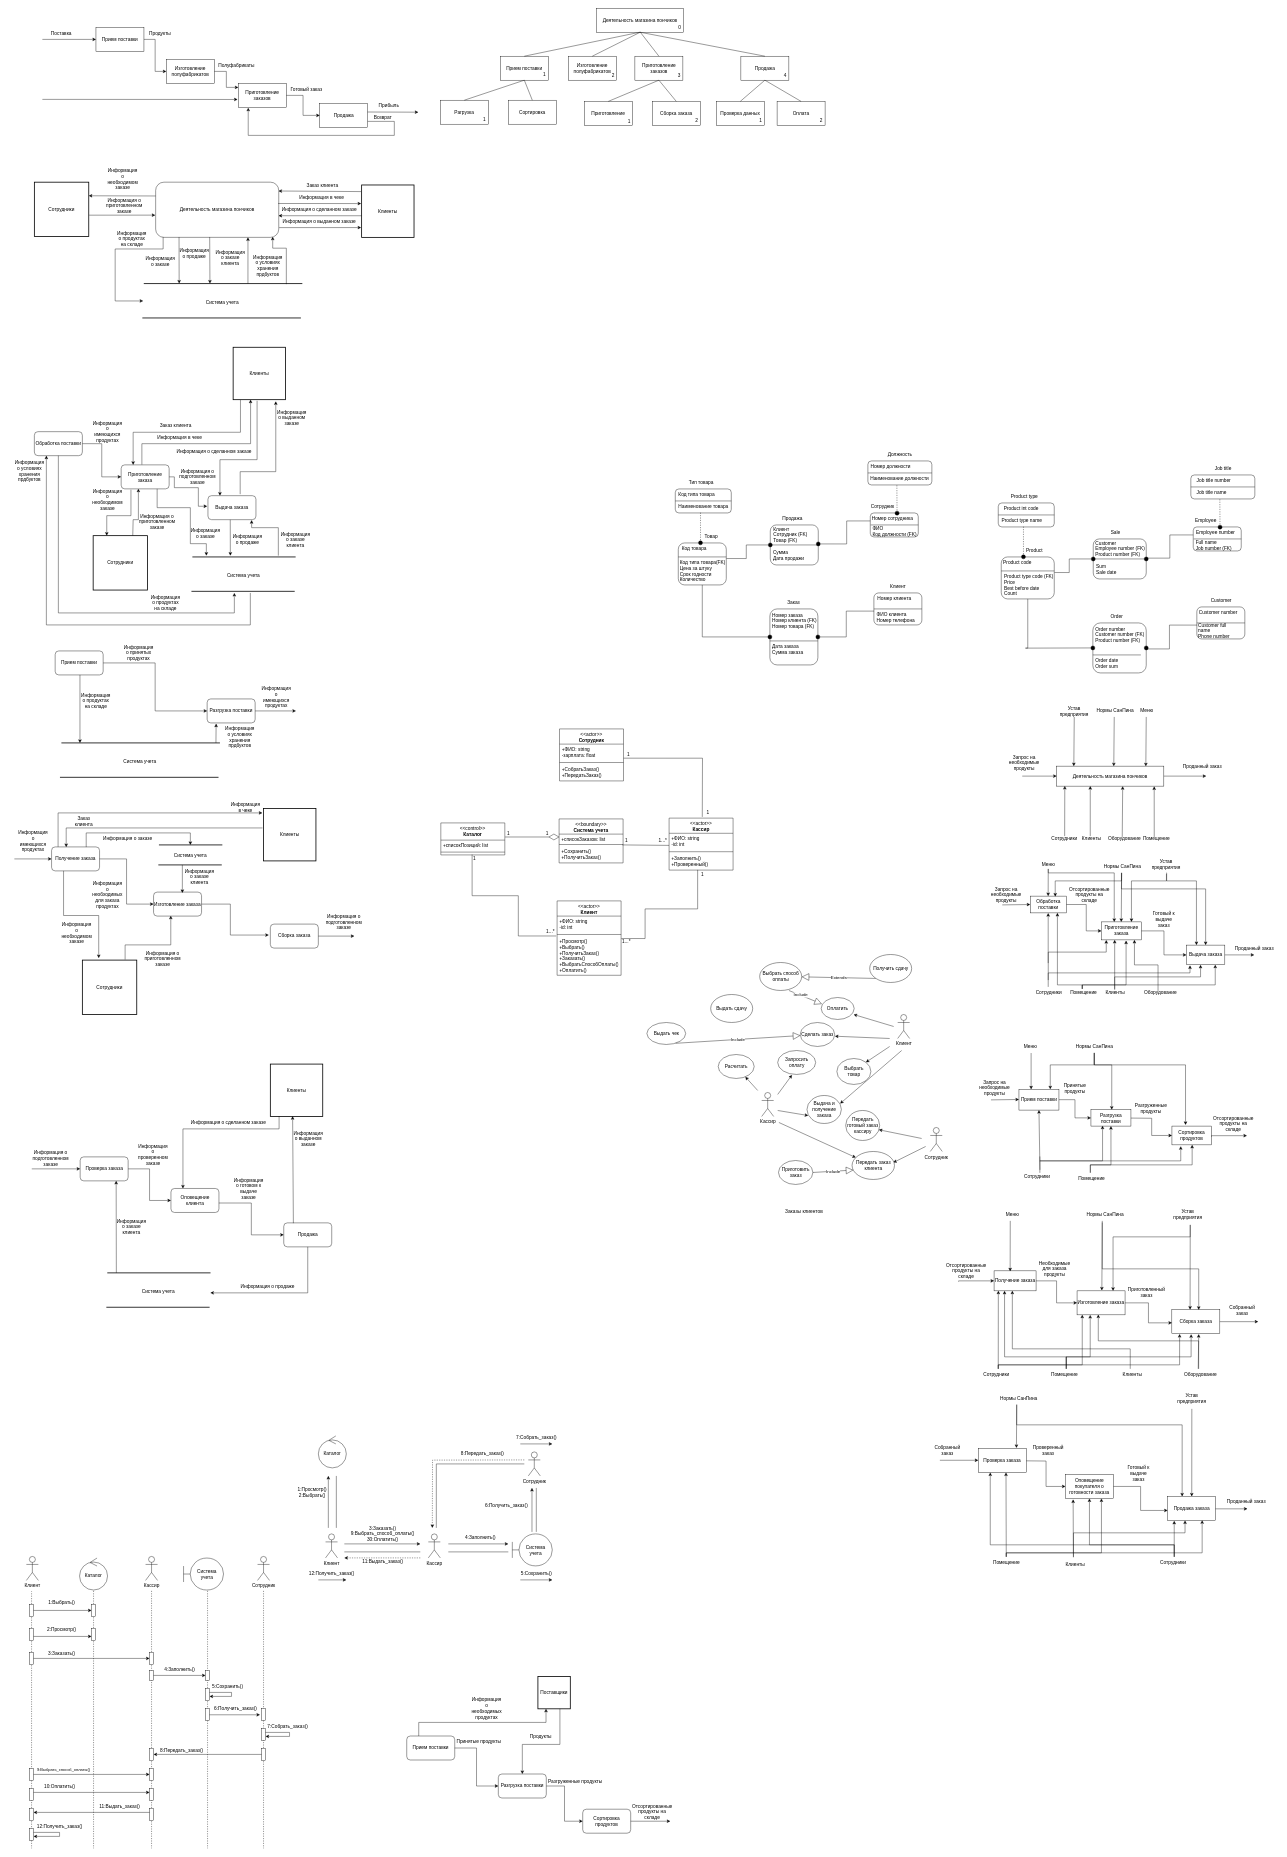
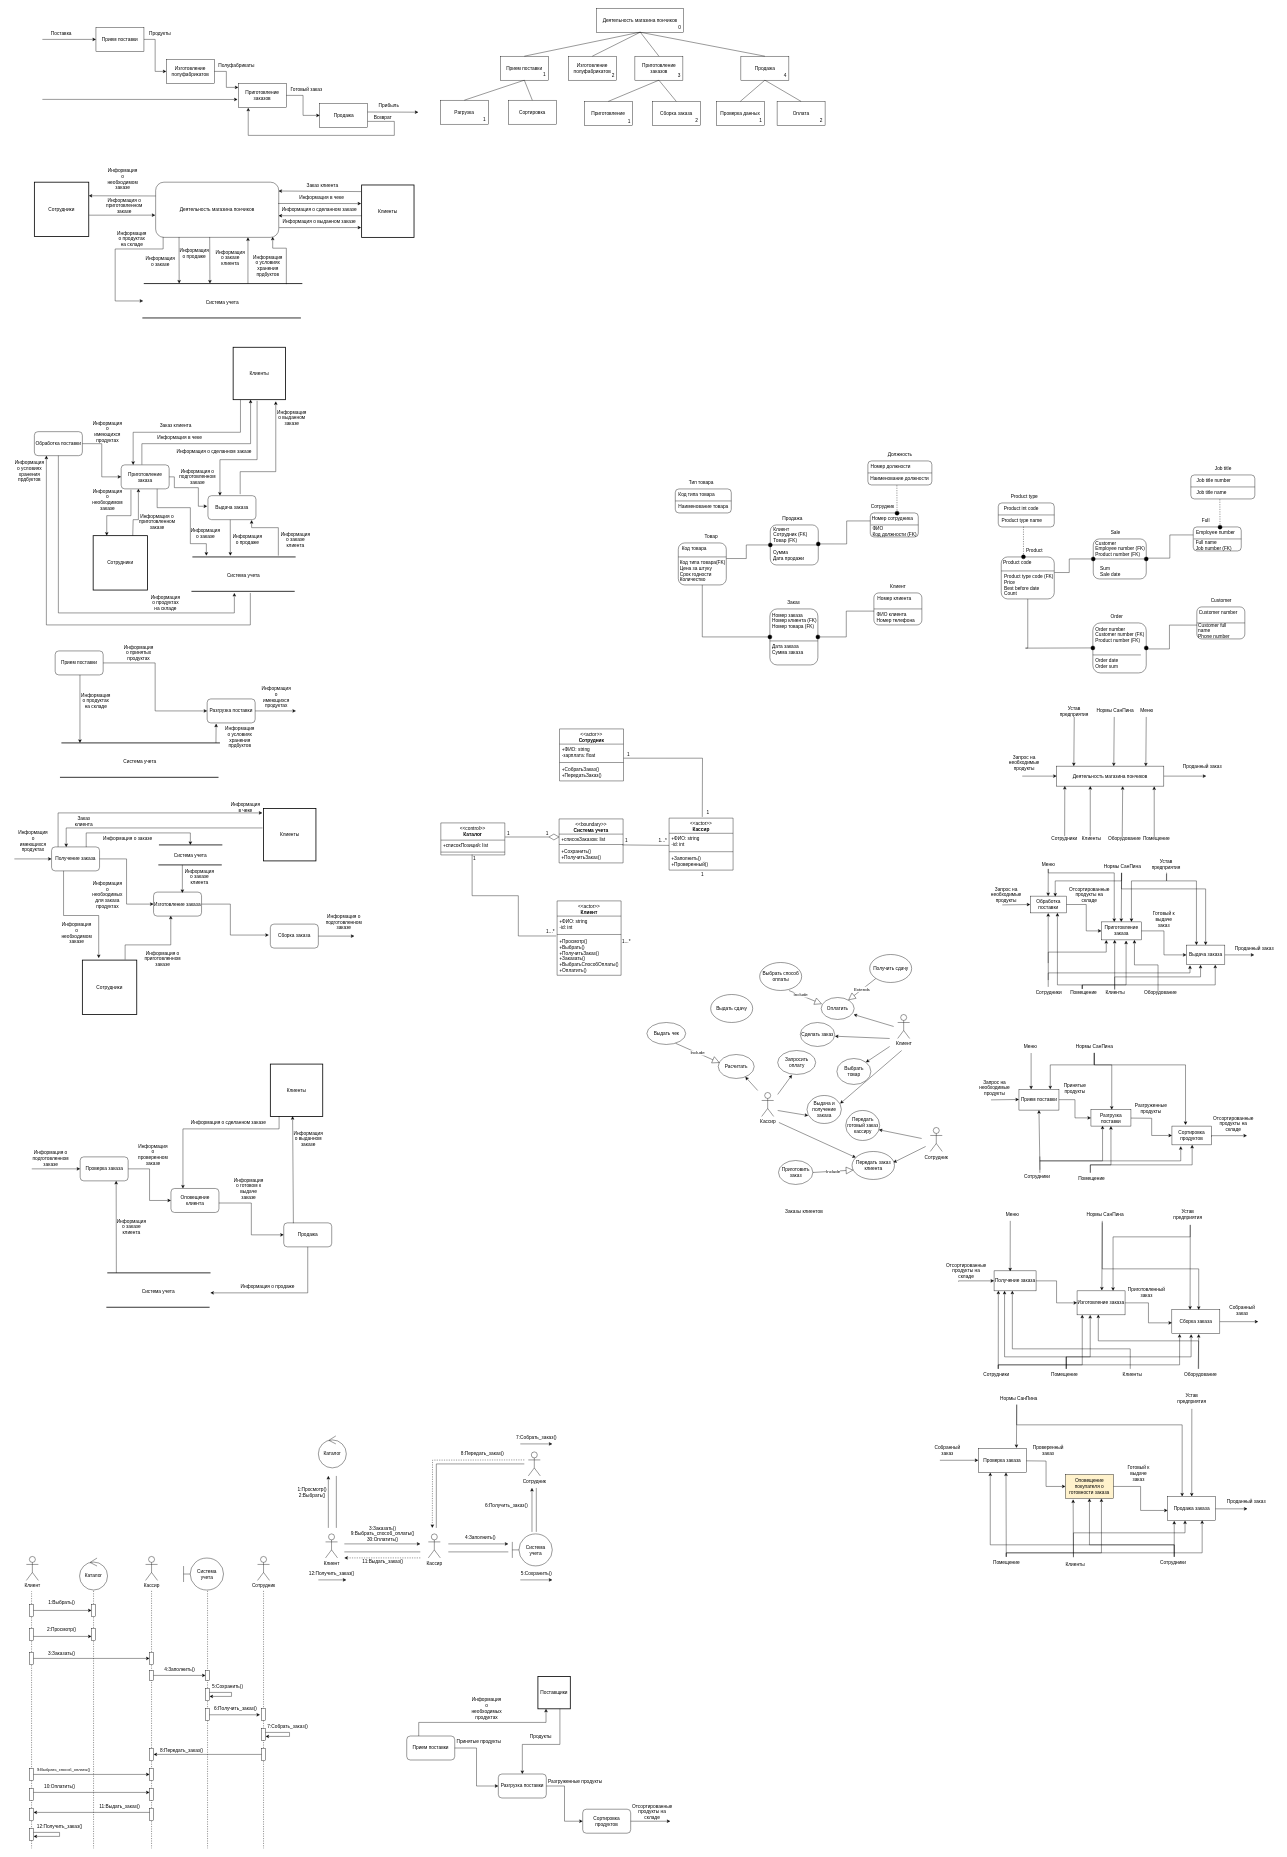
node "Employee": label "Employee" -> "Full"
edge "Наименование товара" -> "Код товара": removed
node "Sum Sale date": moved (1115, 569) -> (1119, 571)
edge "+Заполнить() +Проверенный()" -- "+Просмотр() +Выбрать() +ПолучитьЗаказ() +Заказать() +ВыбратьСпособОплаты() +Оплатить()": removed
edge "Получить сдачу" -> "Выбрать способ оплаты": now "Получить сдачу" -> "Оплатить"
edge "Выдать чек" -> "Сделать заказ": now "Выдать чек" -> "Расчитать"
node "Необходимые для заказа продукты": removed
node "Оповещение покупателя о готовности заказа": fillcolor #ffffff -> #fff2cc
